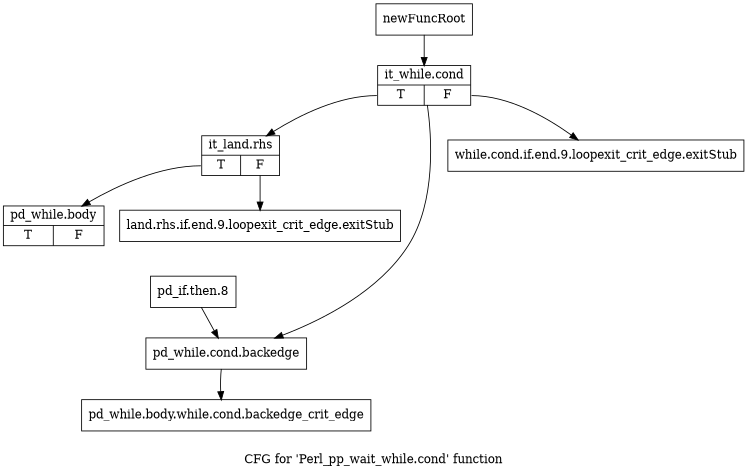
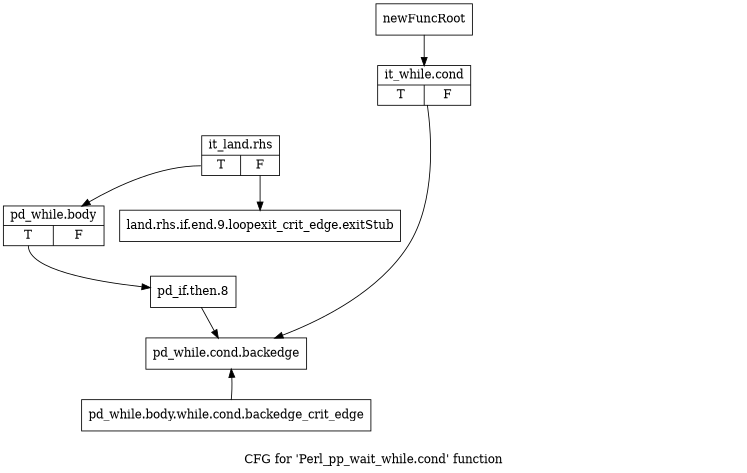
edge "it_while.cond" -> "it_land.rhs": removed
node "while.cond.if.end.9.loopexit_crit_edge.exitStub": removed
edge "pd_while.body" -> "pd_if.then.8": added
edge "pd_while.cond.backedge" -> "pd_while.body.while.cond.backedge_crit_edge": reversed
